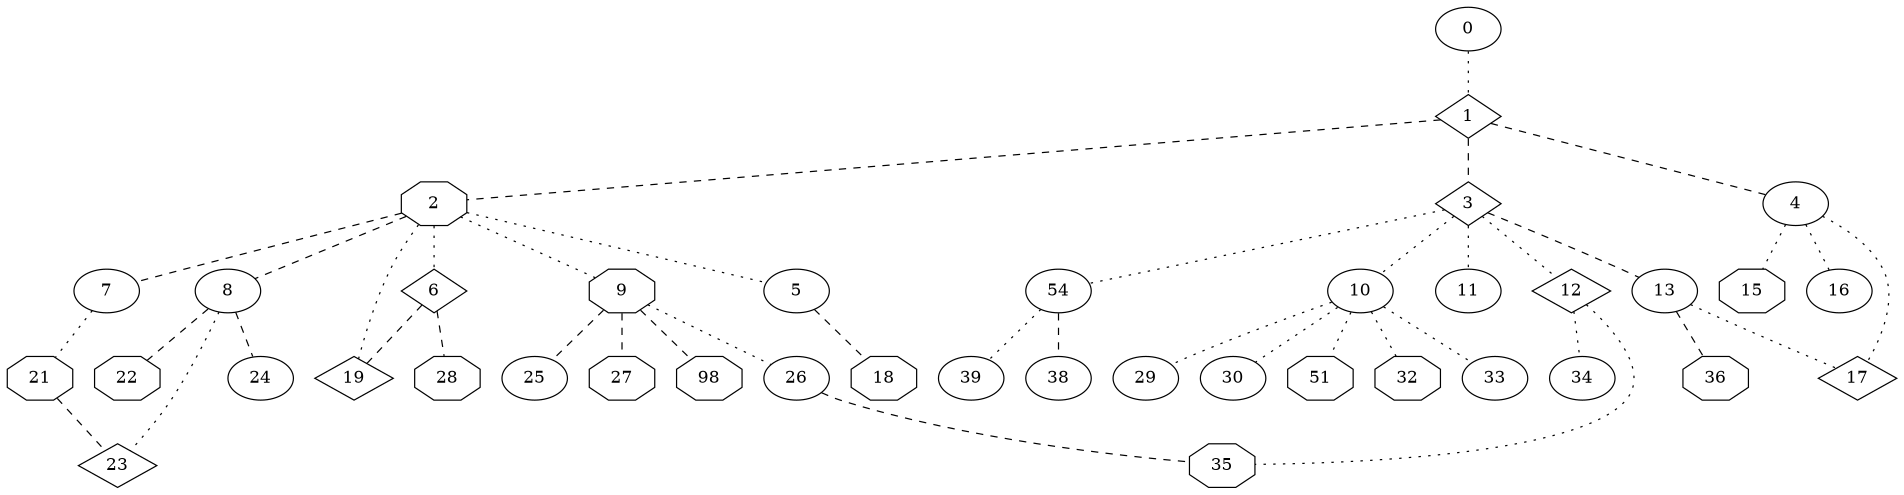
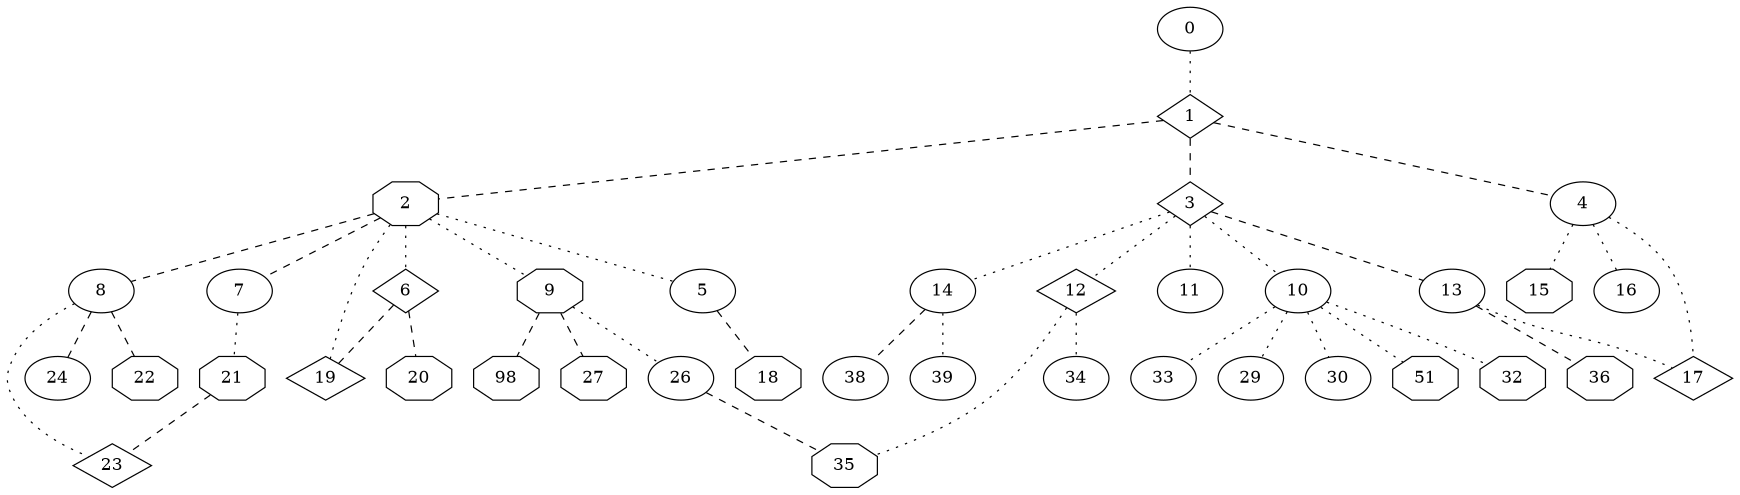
node "54": label "54" -> "14"
node "28": label "28" -> "20"
node "25": removed
